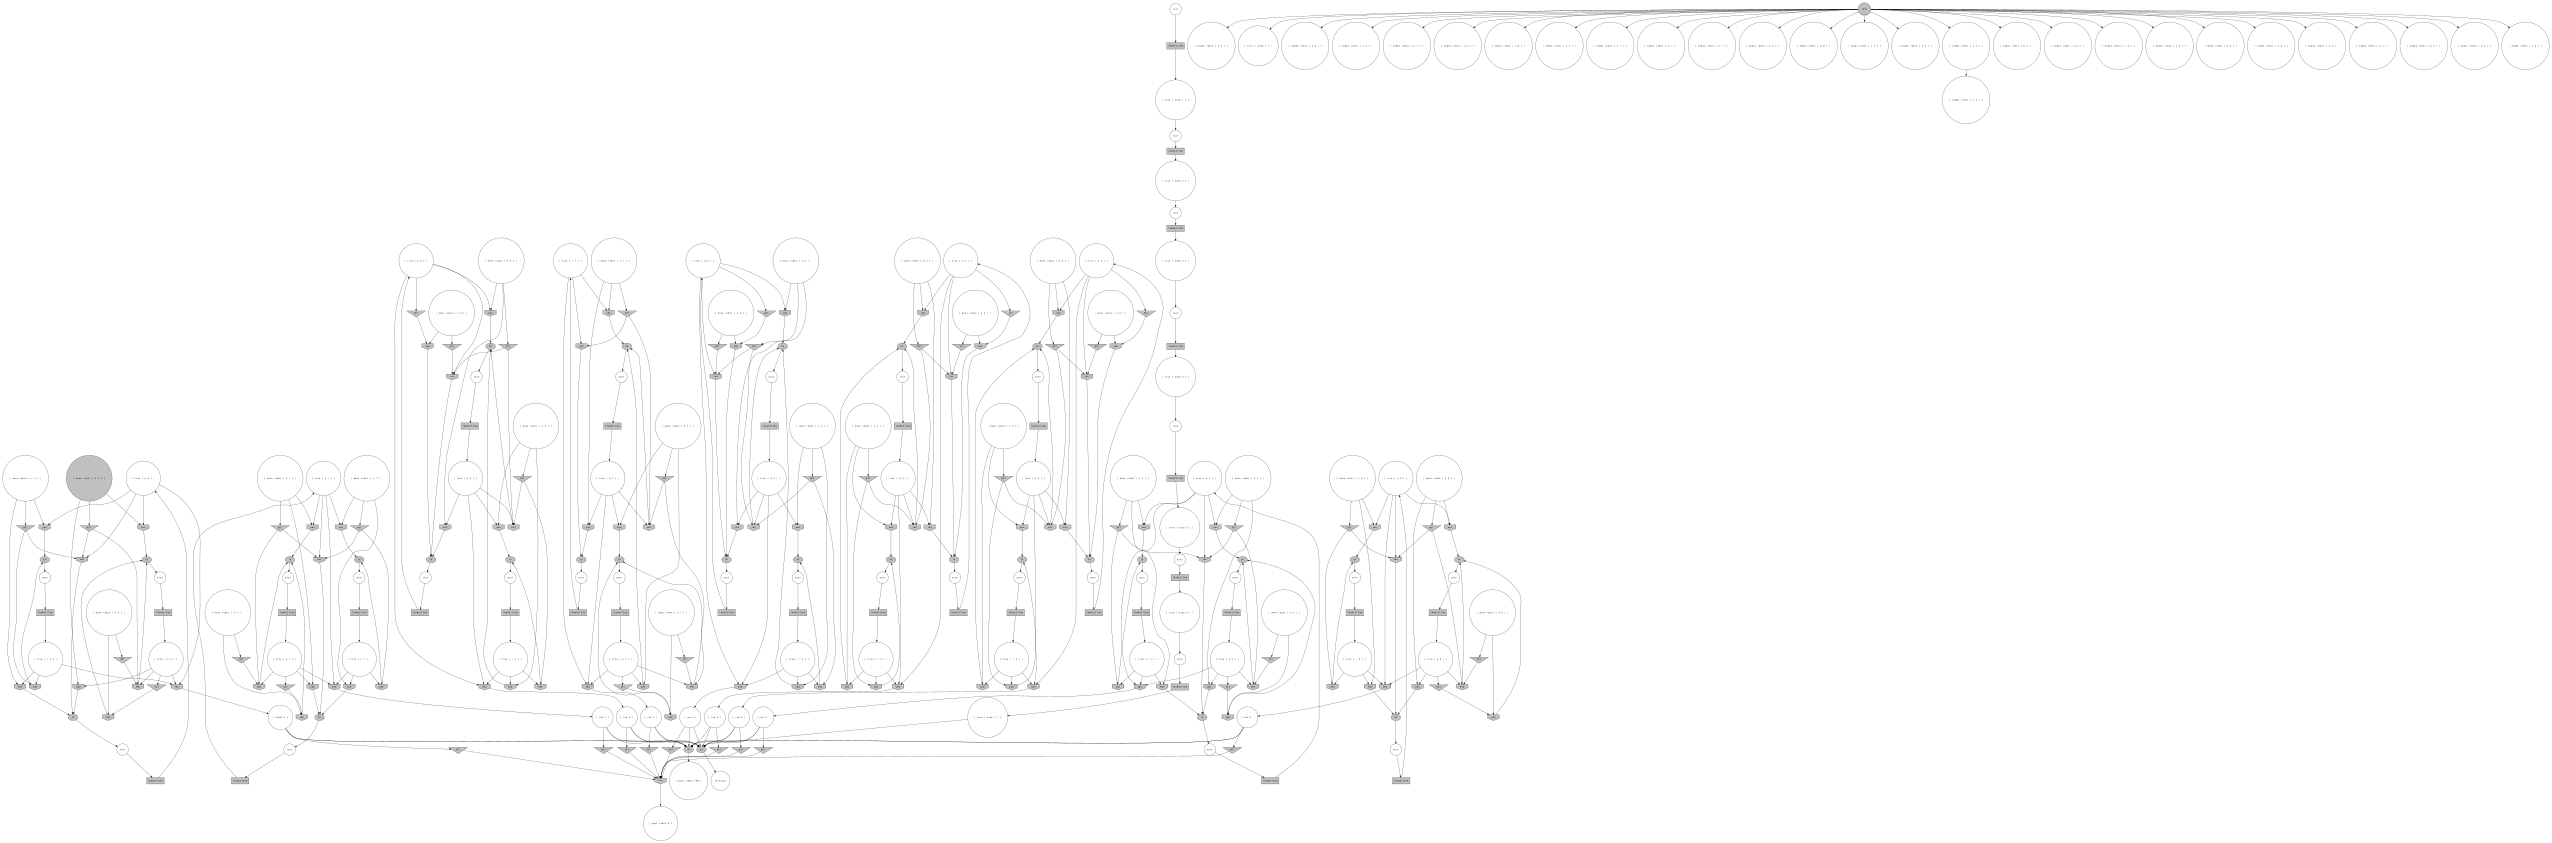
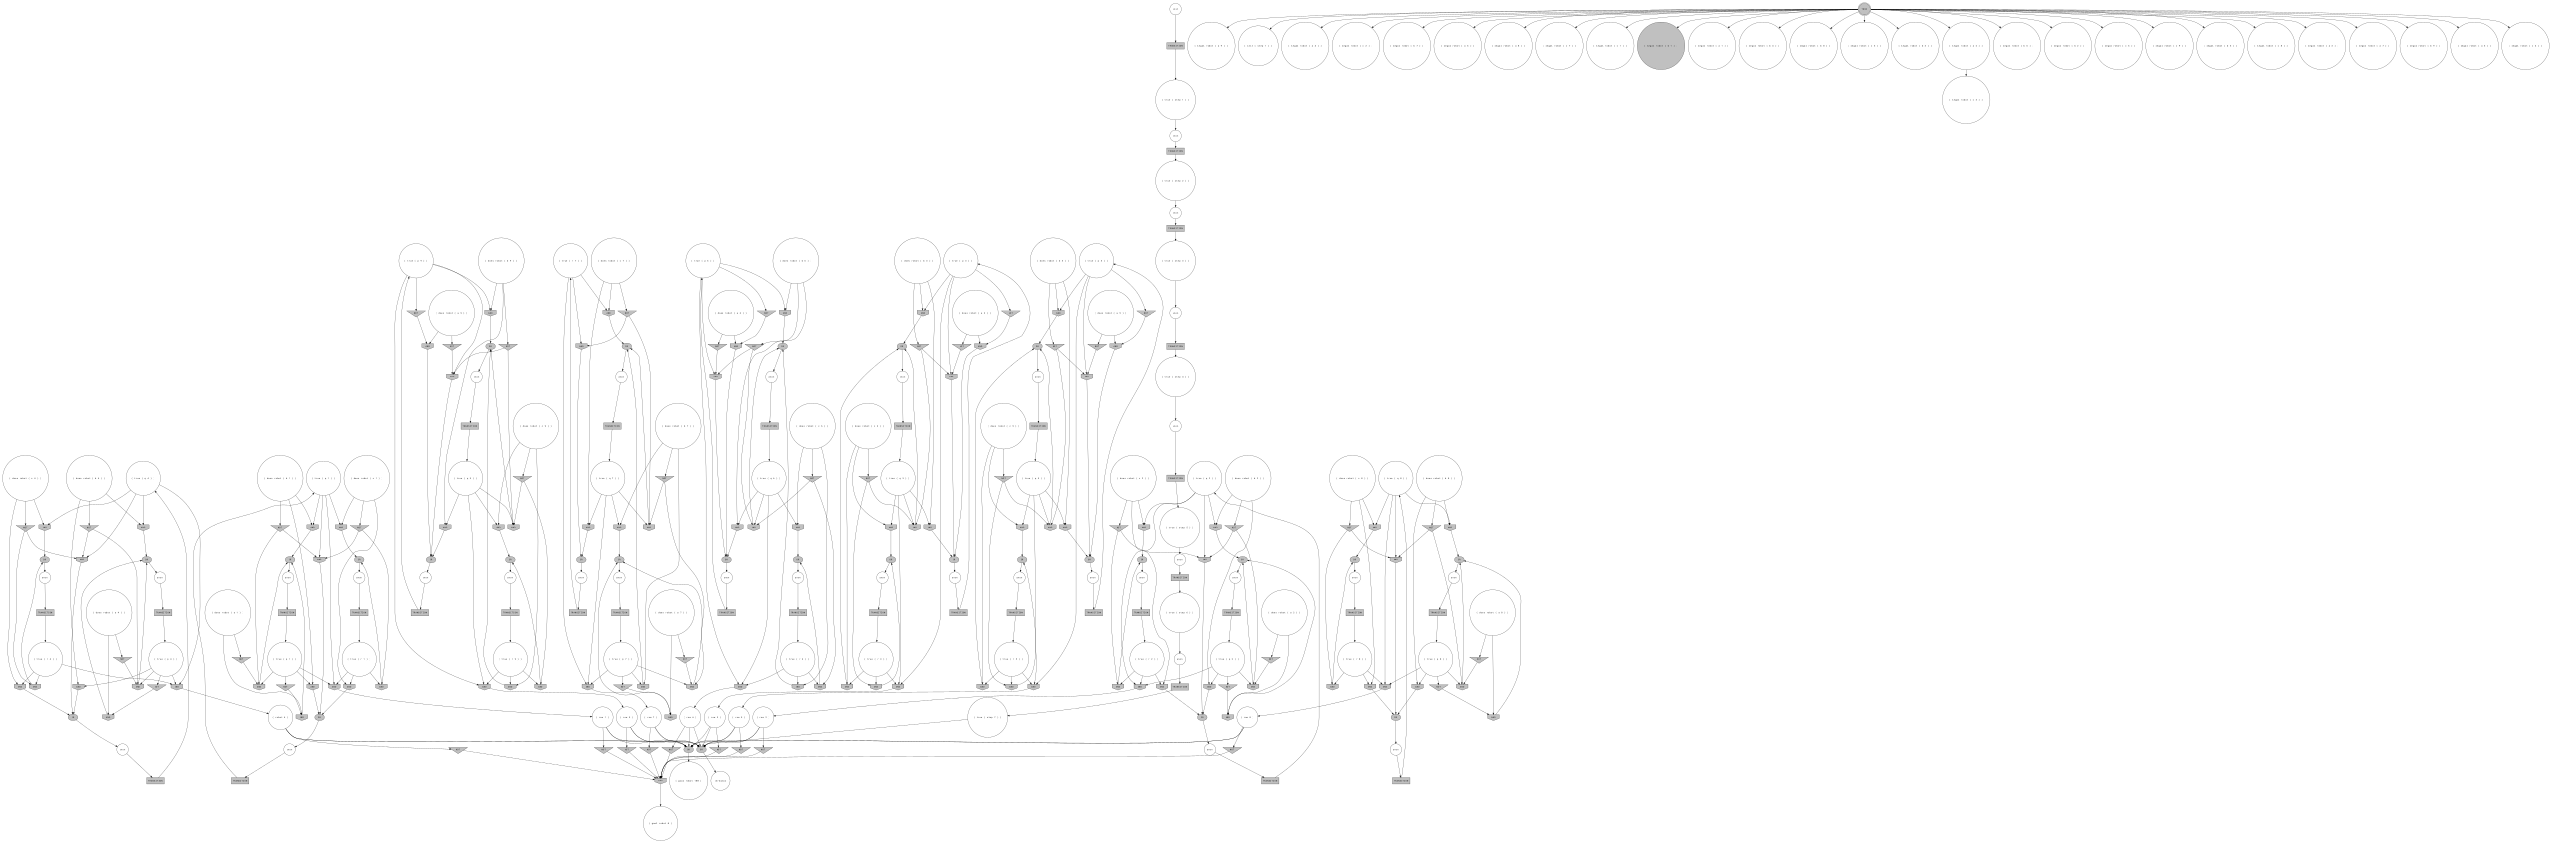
node "( legal robot ( b 1 ) )": fillcolor white -> grey
node "( does robot ( b 4 ) )": fillcolor grey -> white
